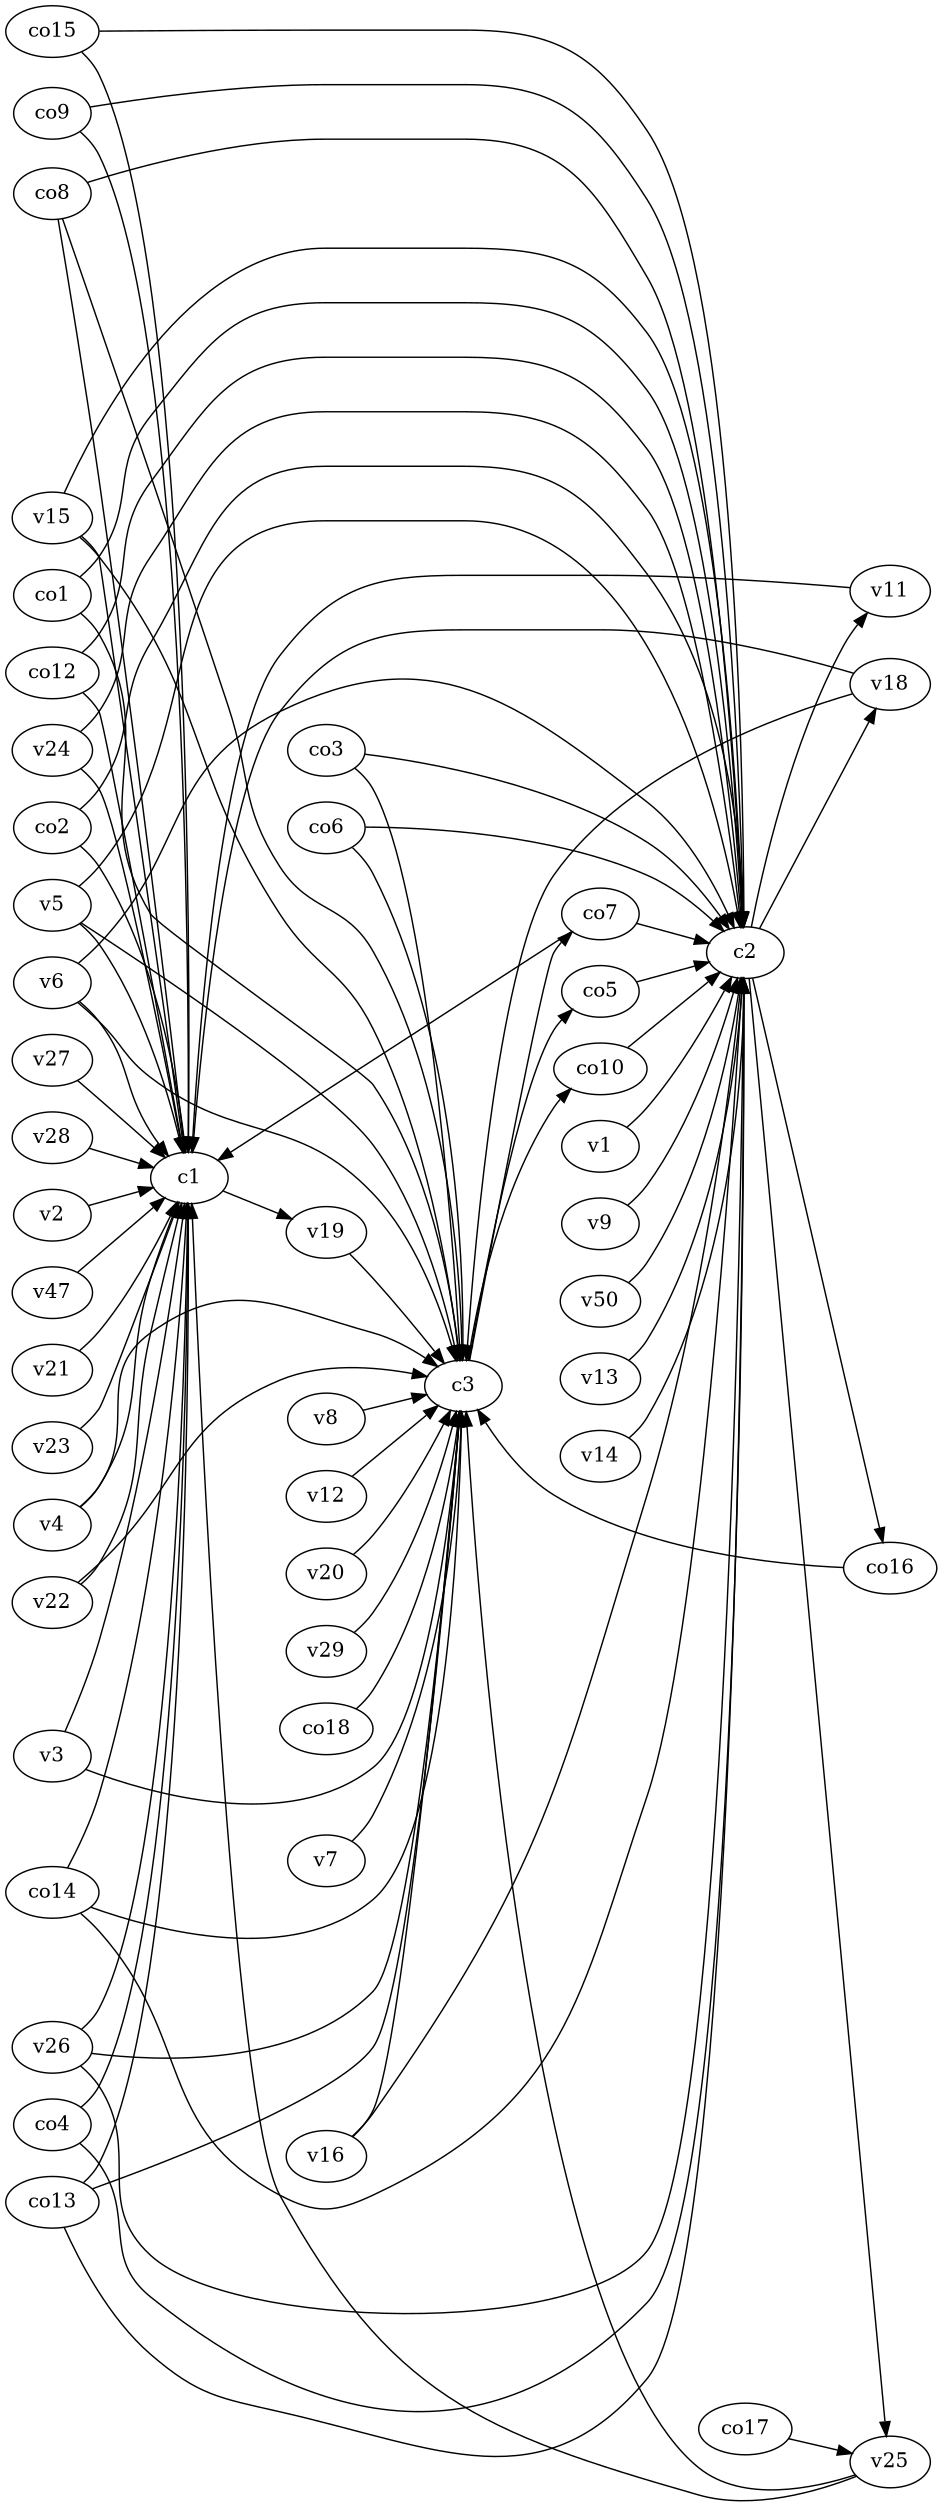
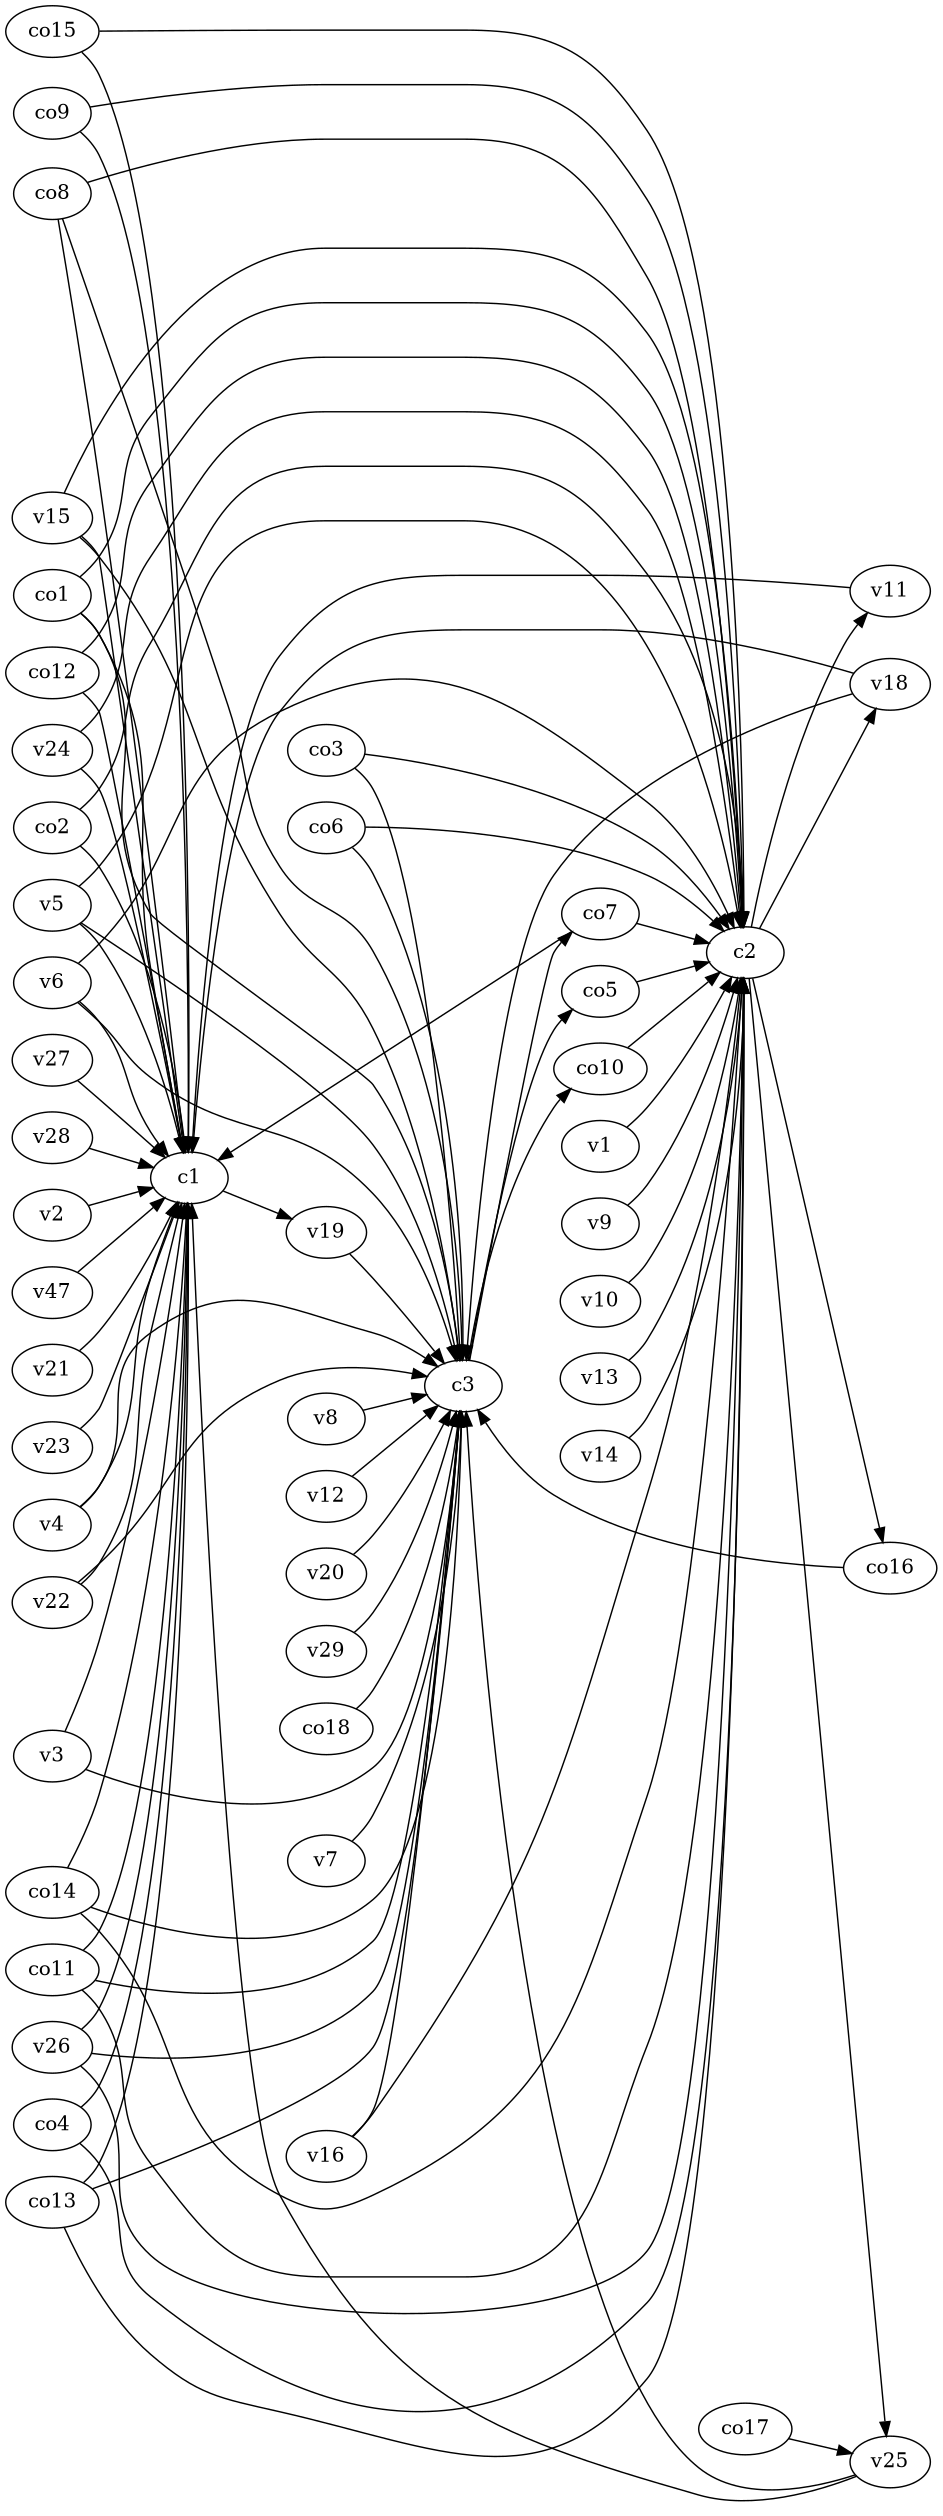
edge "co1" -> "c1": added
node "v50": label "v50" -> "v10"
node "co11": added
